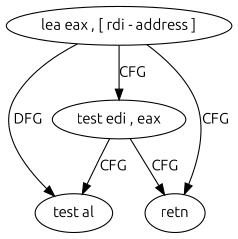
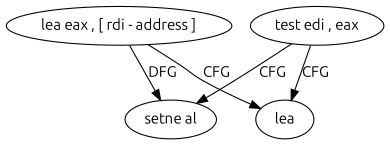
edge "lea eax , [ rdi - address ]" -> "test edi , eax": removed, label "CFG"
node "test al": label "test al" -> "setne al"
node "retn": label "retn" -> "lea"
